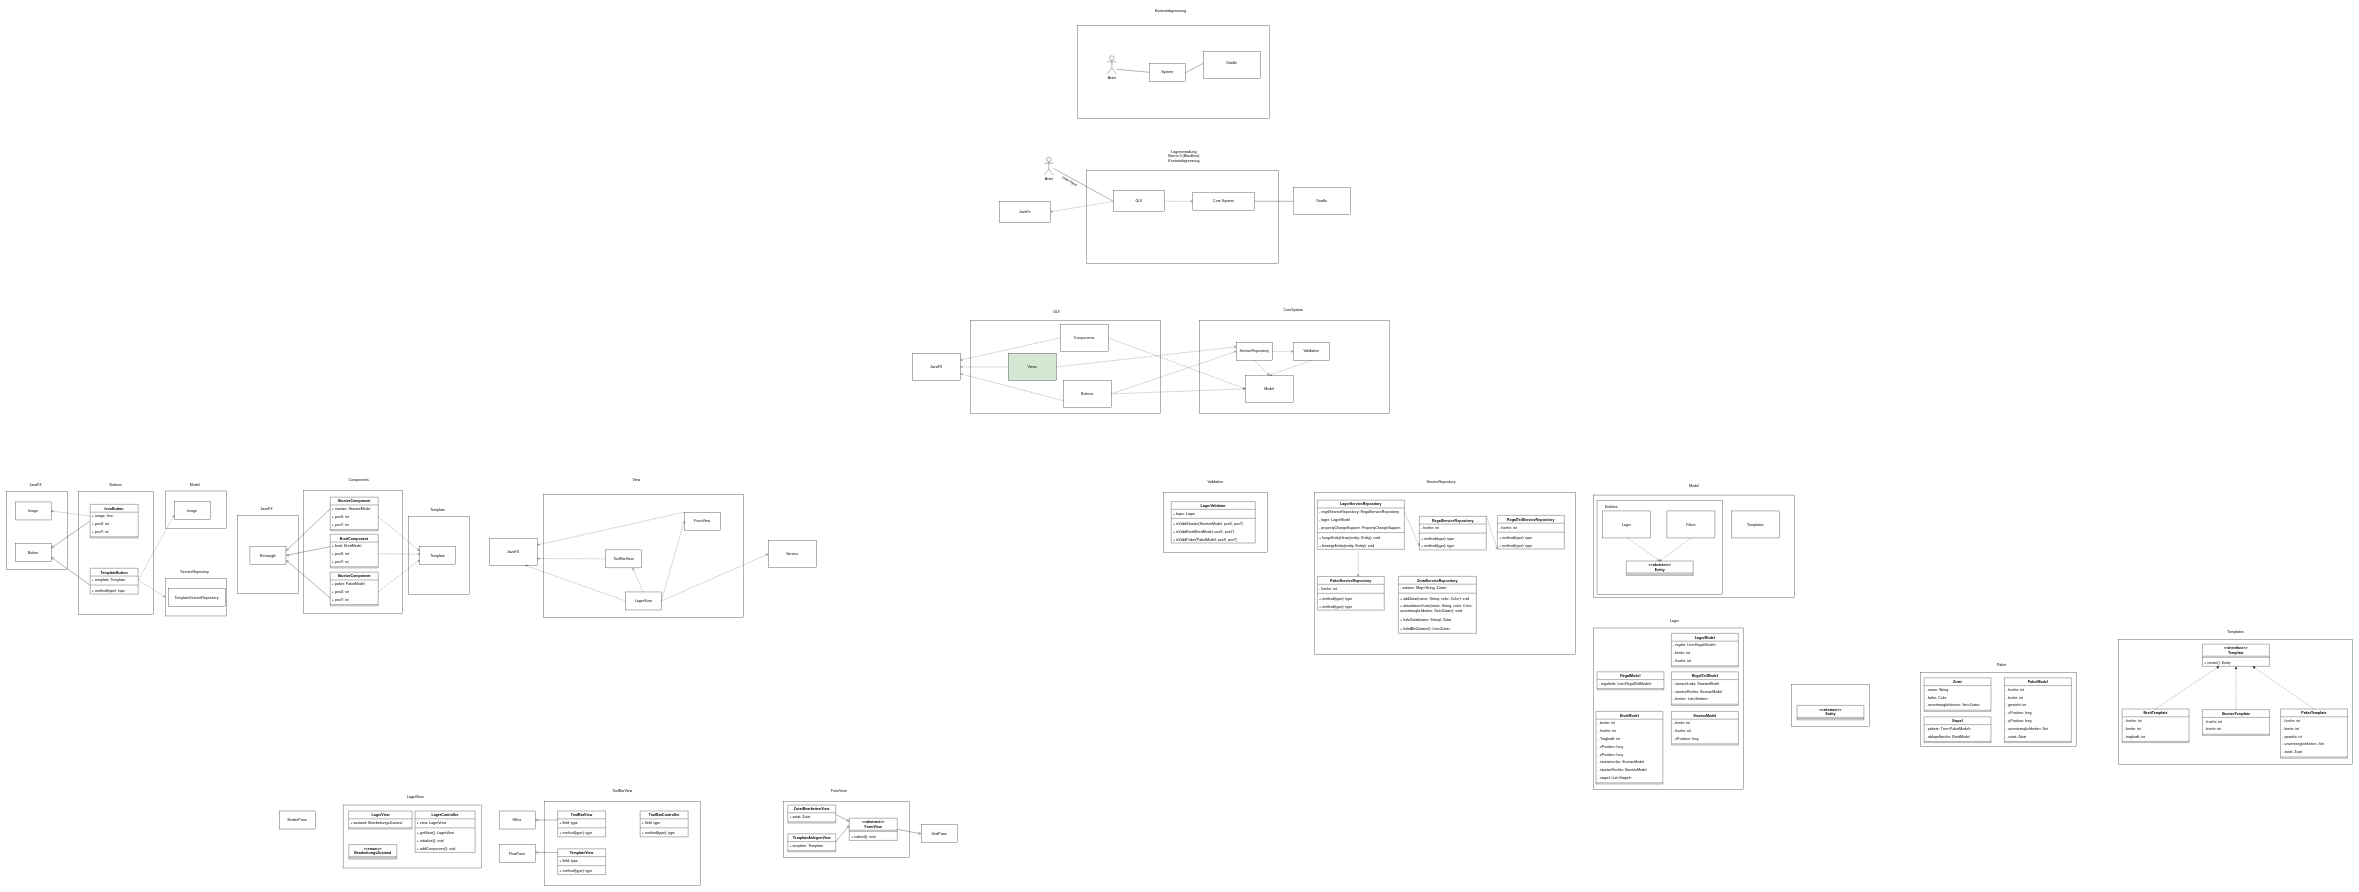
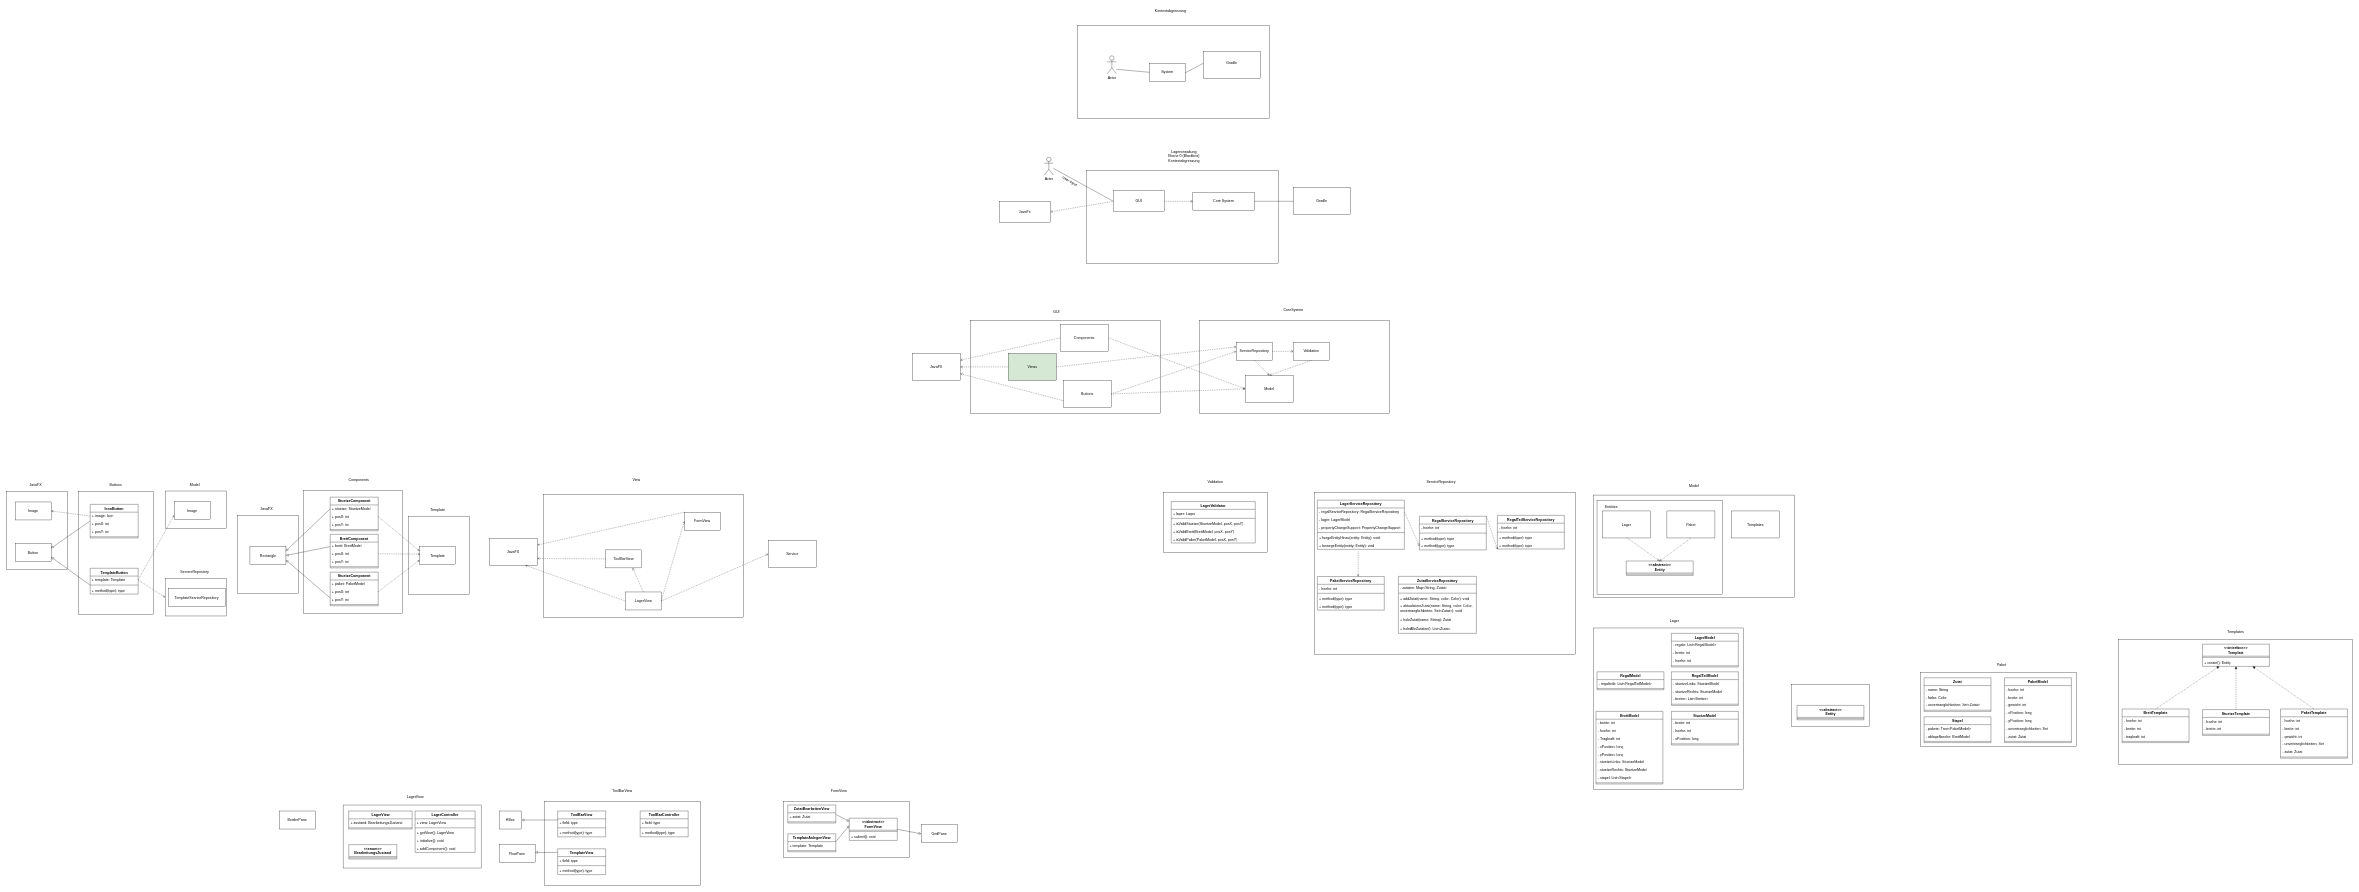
node "HBox": size 36x18 -> 23x18
